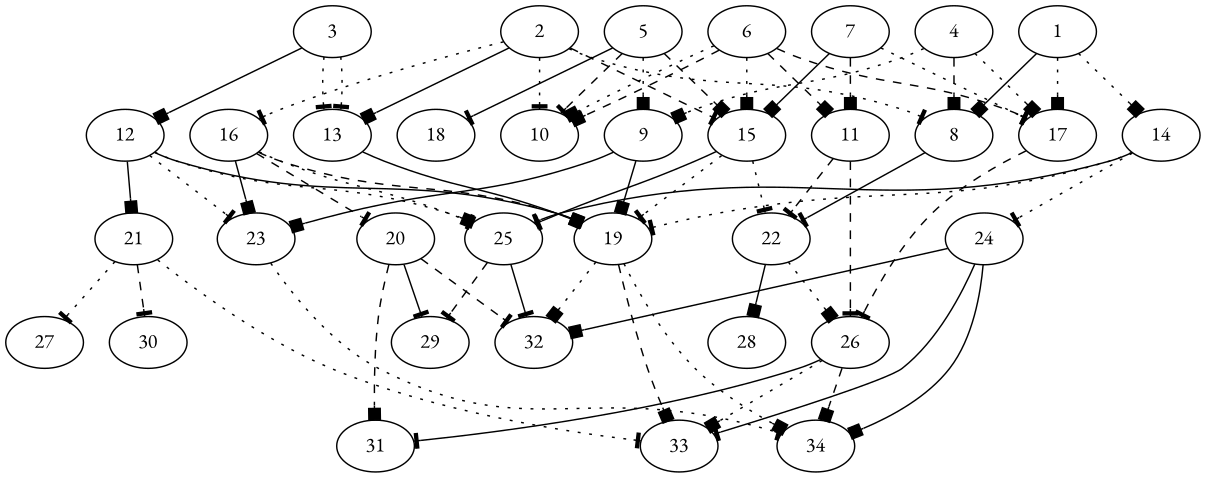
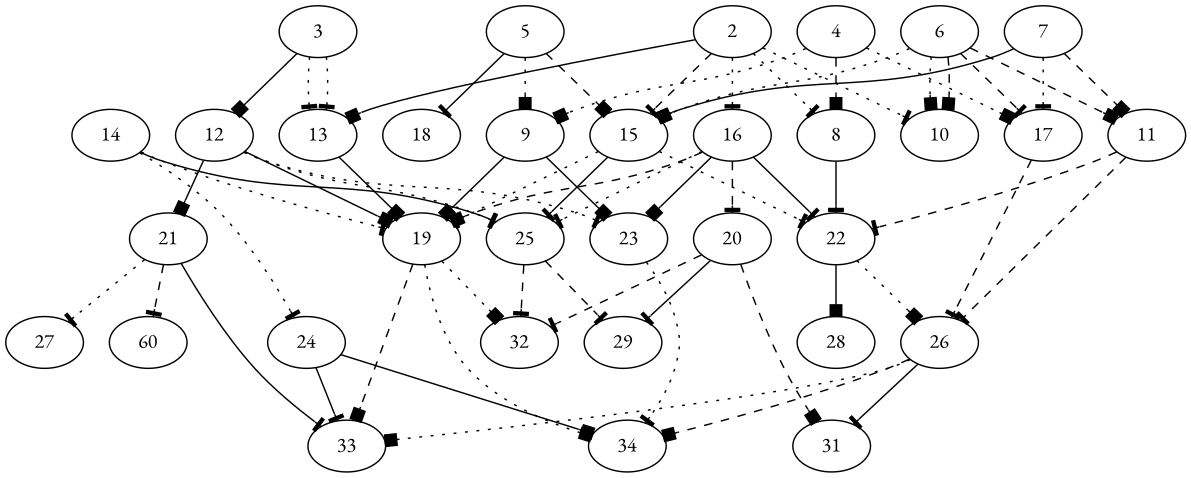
node "1": removed
edge "5" -> "10": removed
edge "16" -> "22": added
edge "12" -> "25": arrowhead box -> tee
edge "25" -> "32": style solid -> dashed
edge "24" -> "32": removed
node "30": label "30" -> "60"
edge "21" -> "33": style dotted -> solid
